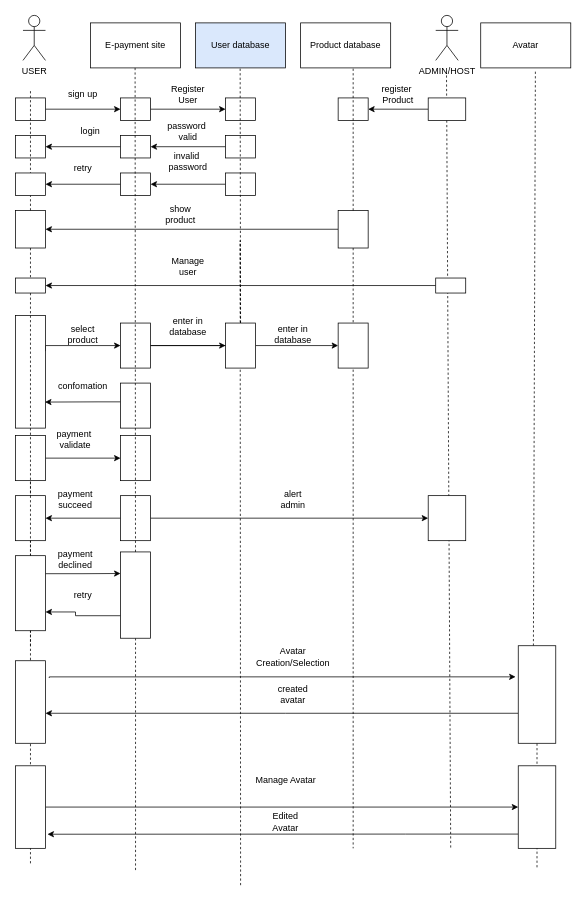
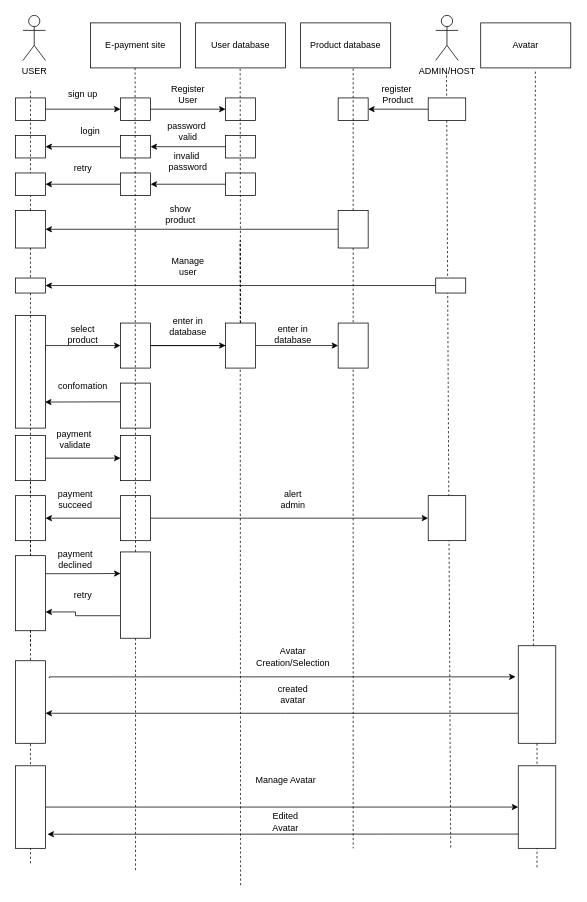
node "User database": fillcolor #dae8fc -> #ffffff
